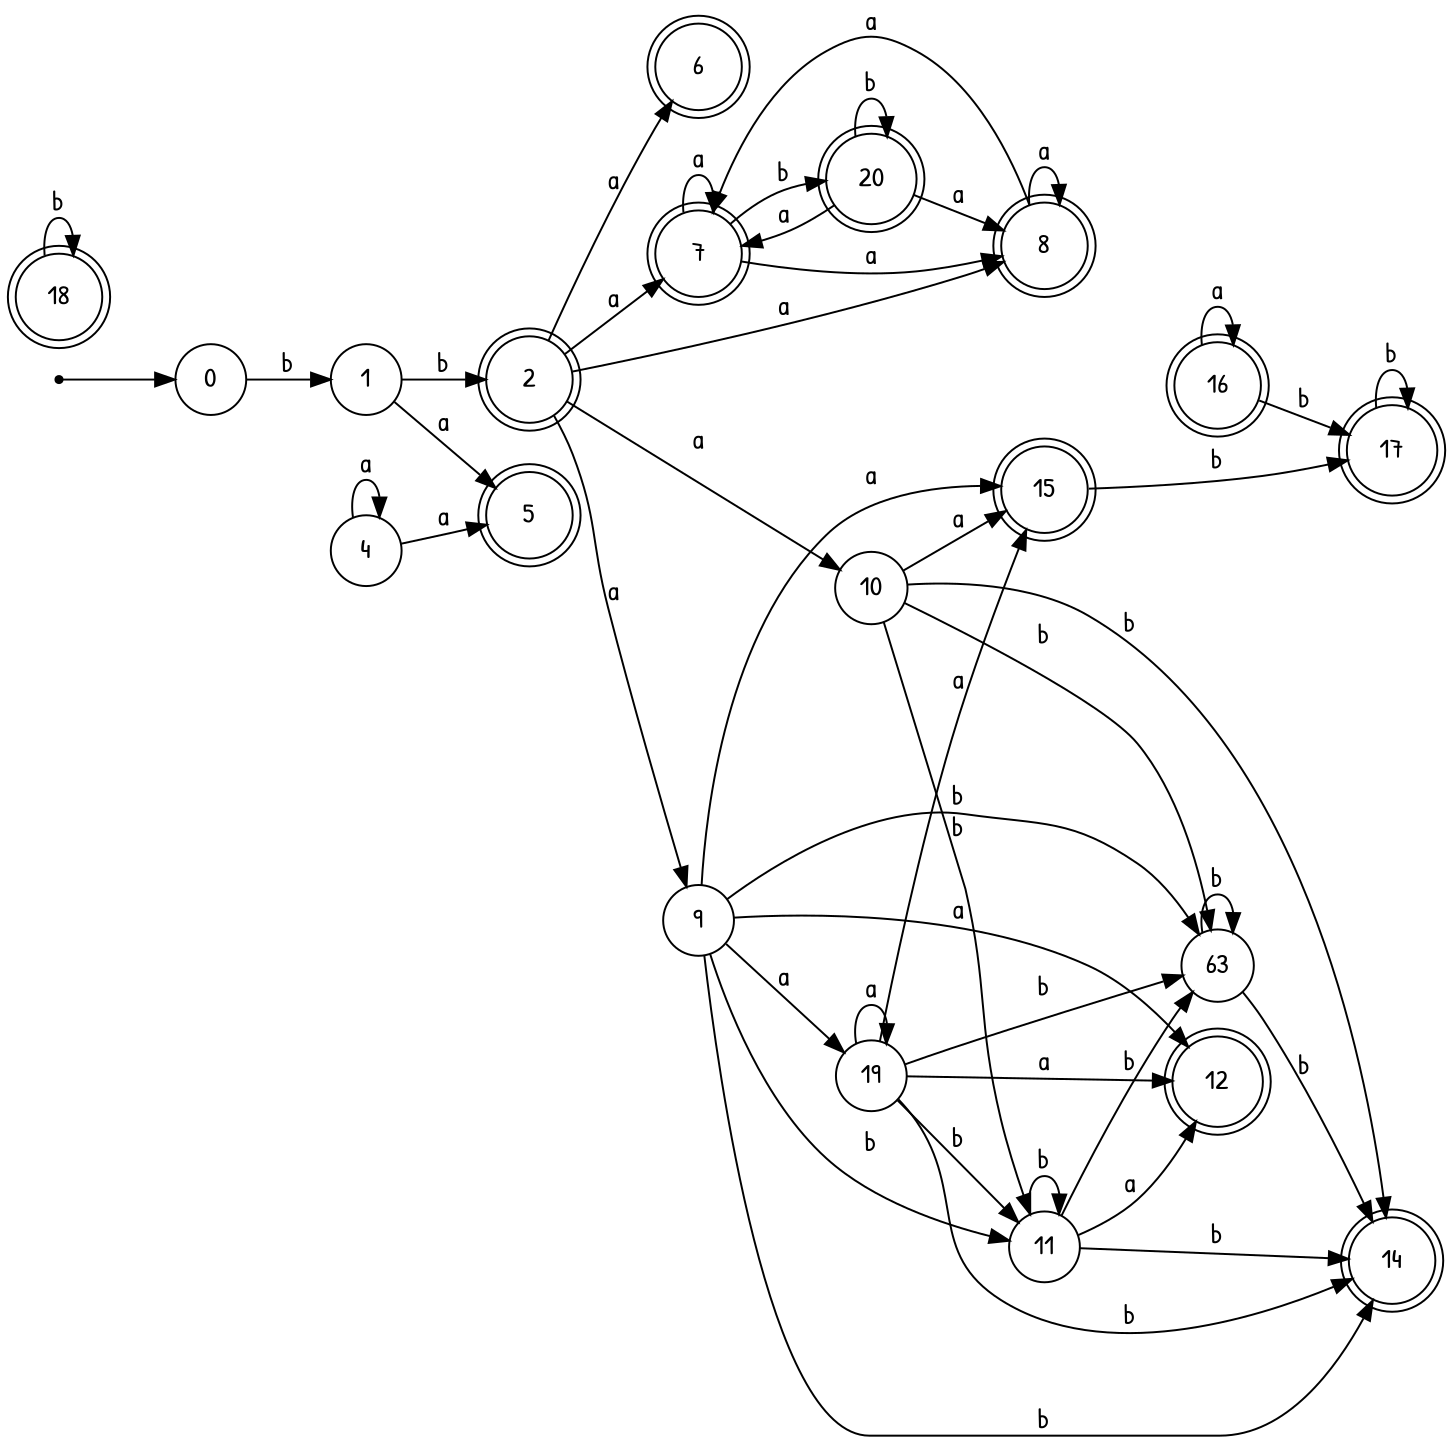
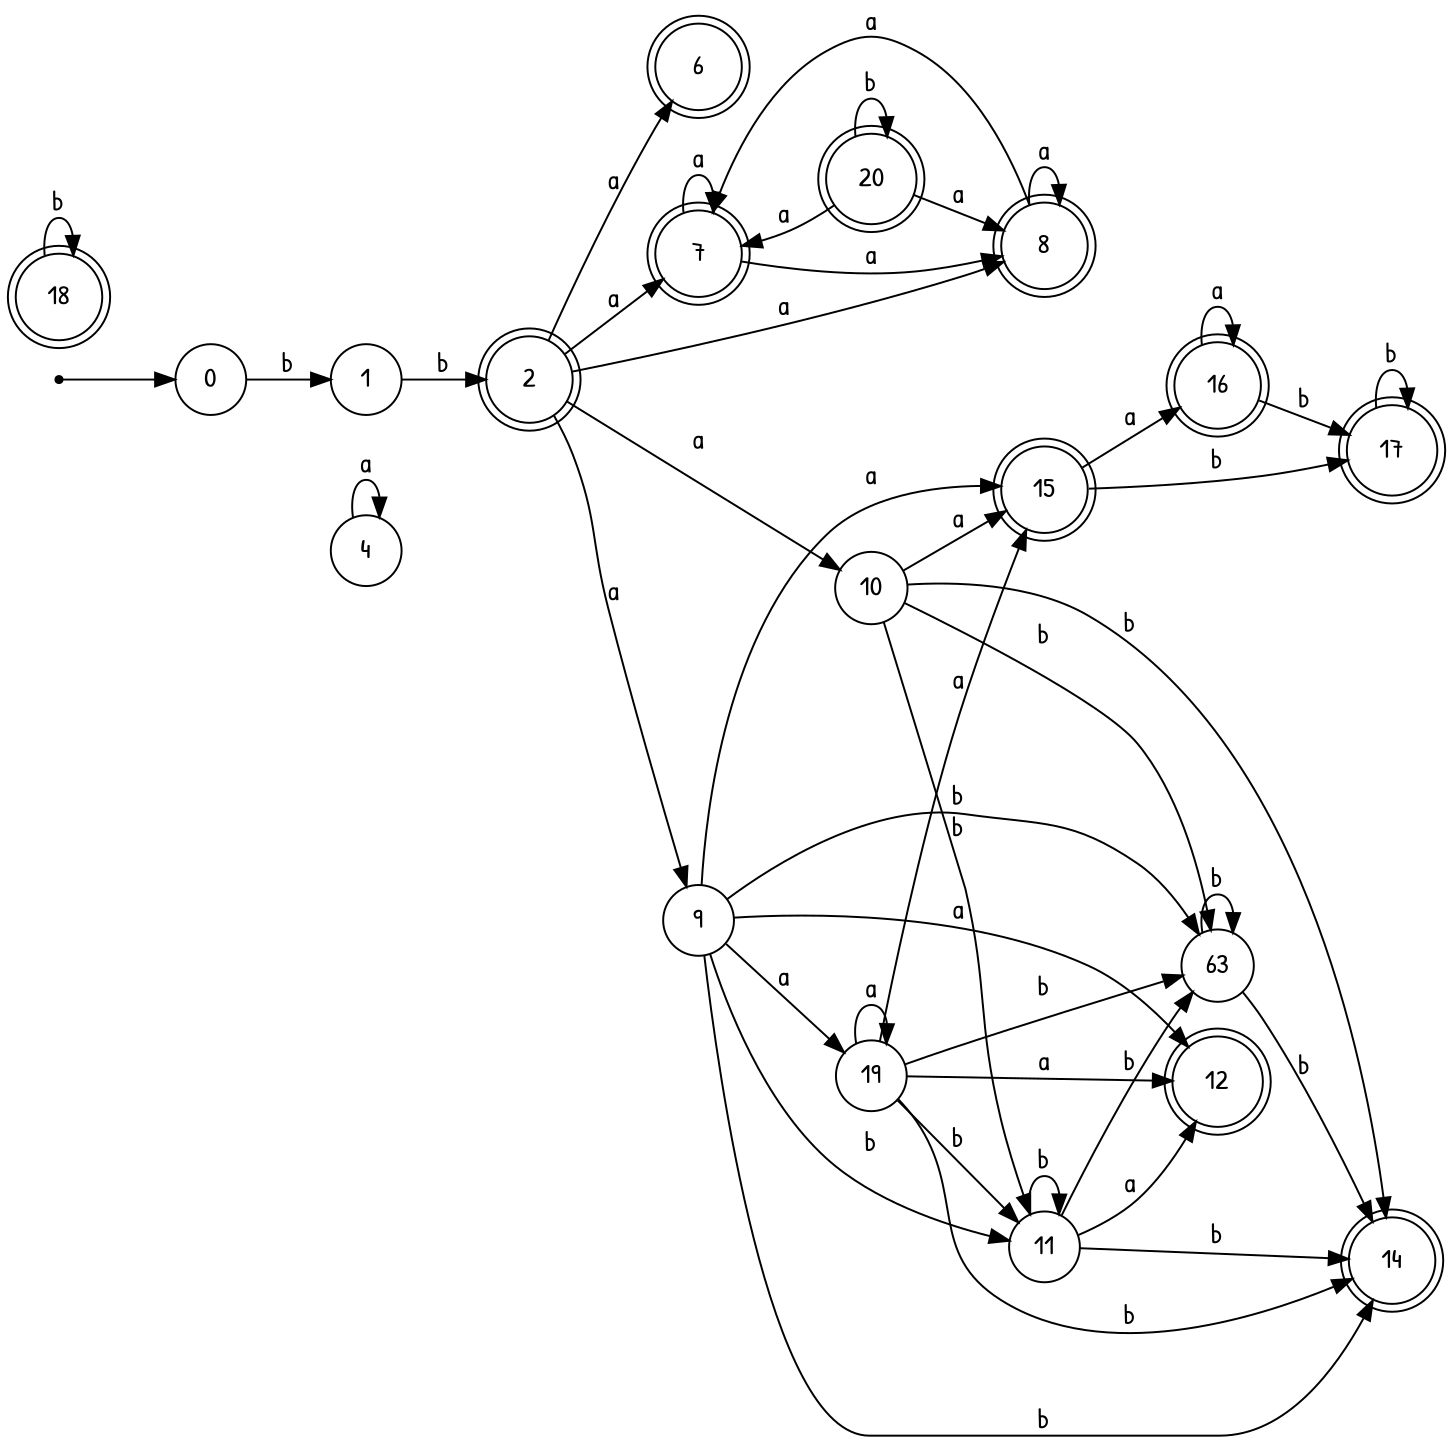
edge "7" -> "20": removed, label "b"
edge "15" -> "16": added, label "a"
node "5": removed
